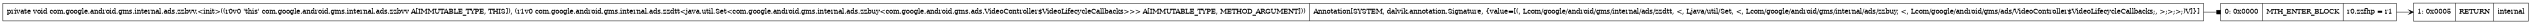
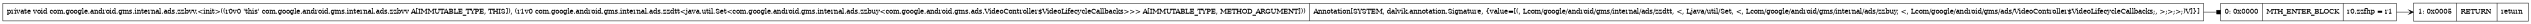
node "1: 0x0005": text "internal" -> "return"
